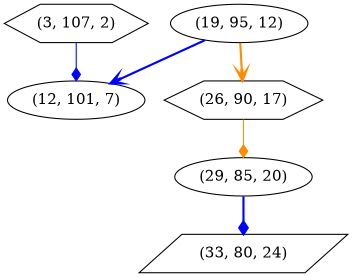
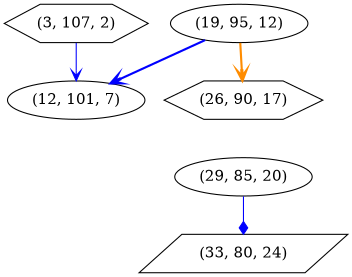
edge "(3, 107, 2)" -> "(12, 101, 7)": arrowhead diamond -> vee
edge "(26, 90, 17)" -> "(29, 85, 20)": removed
edge "(29, 85, 20)" -> "(33, 80, 24)": style bold -> solid
